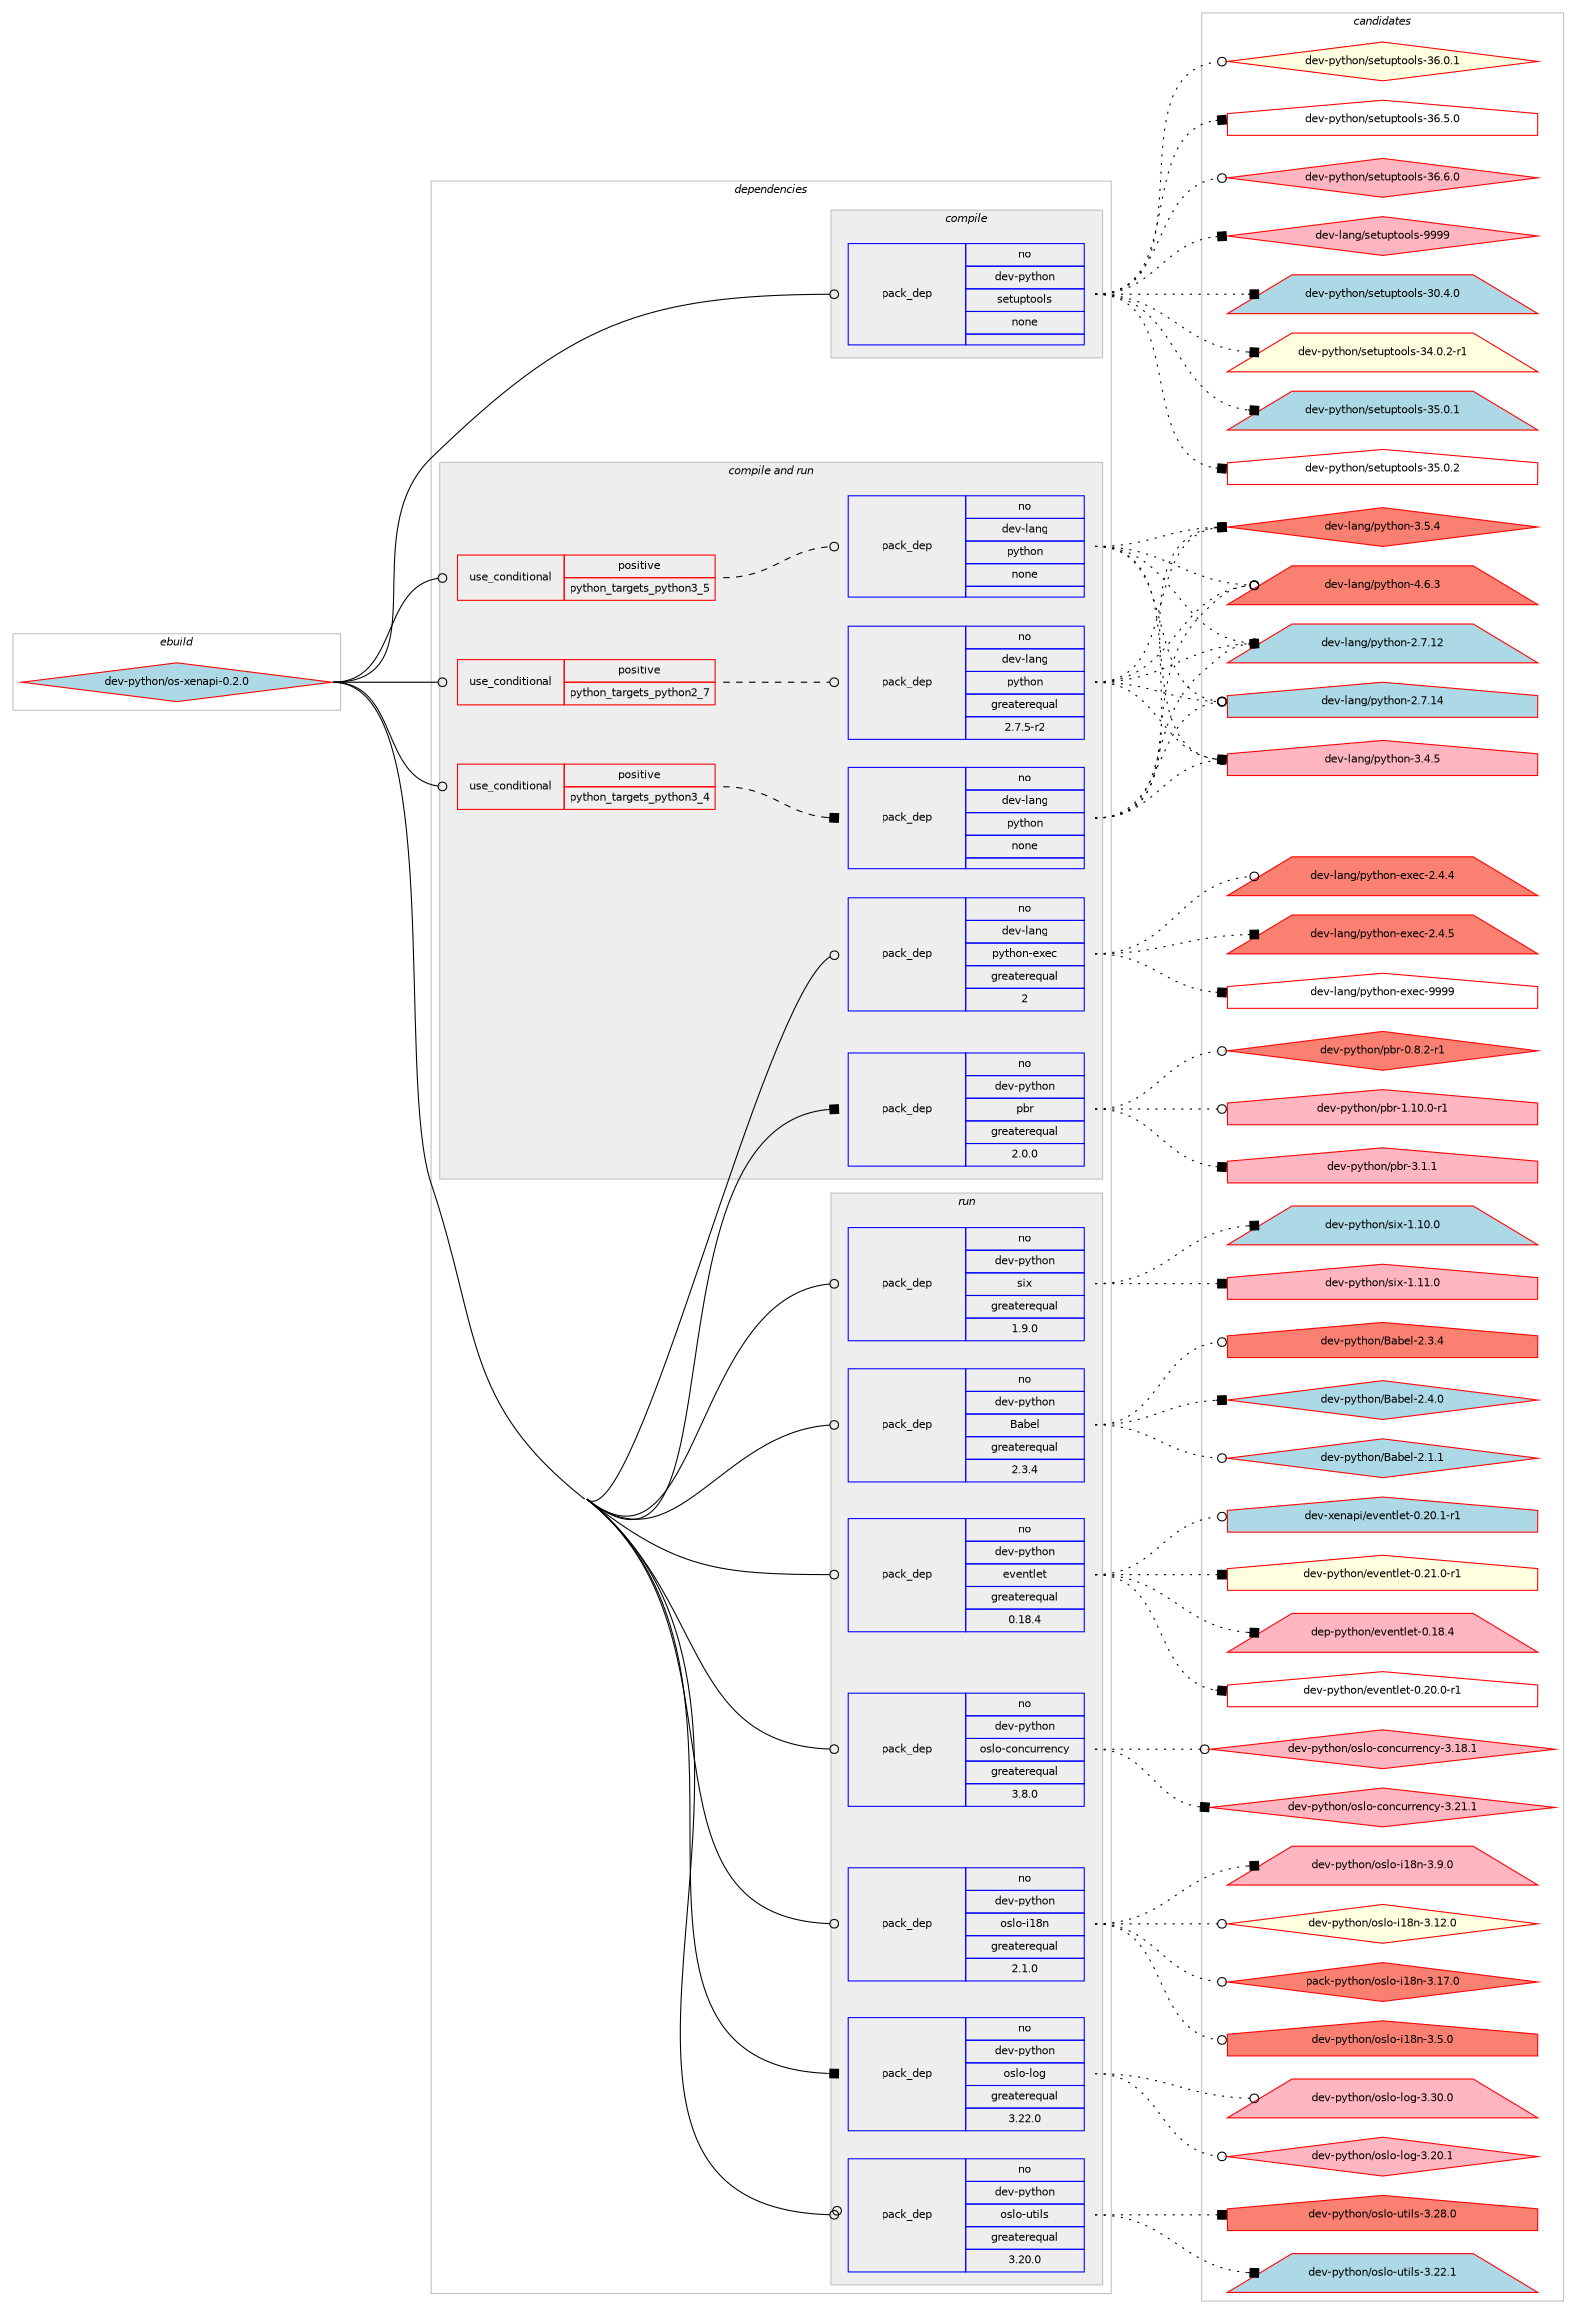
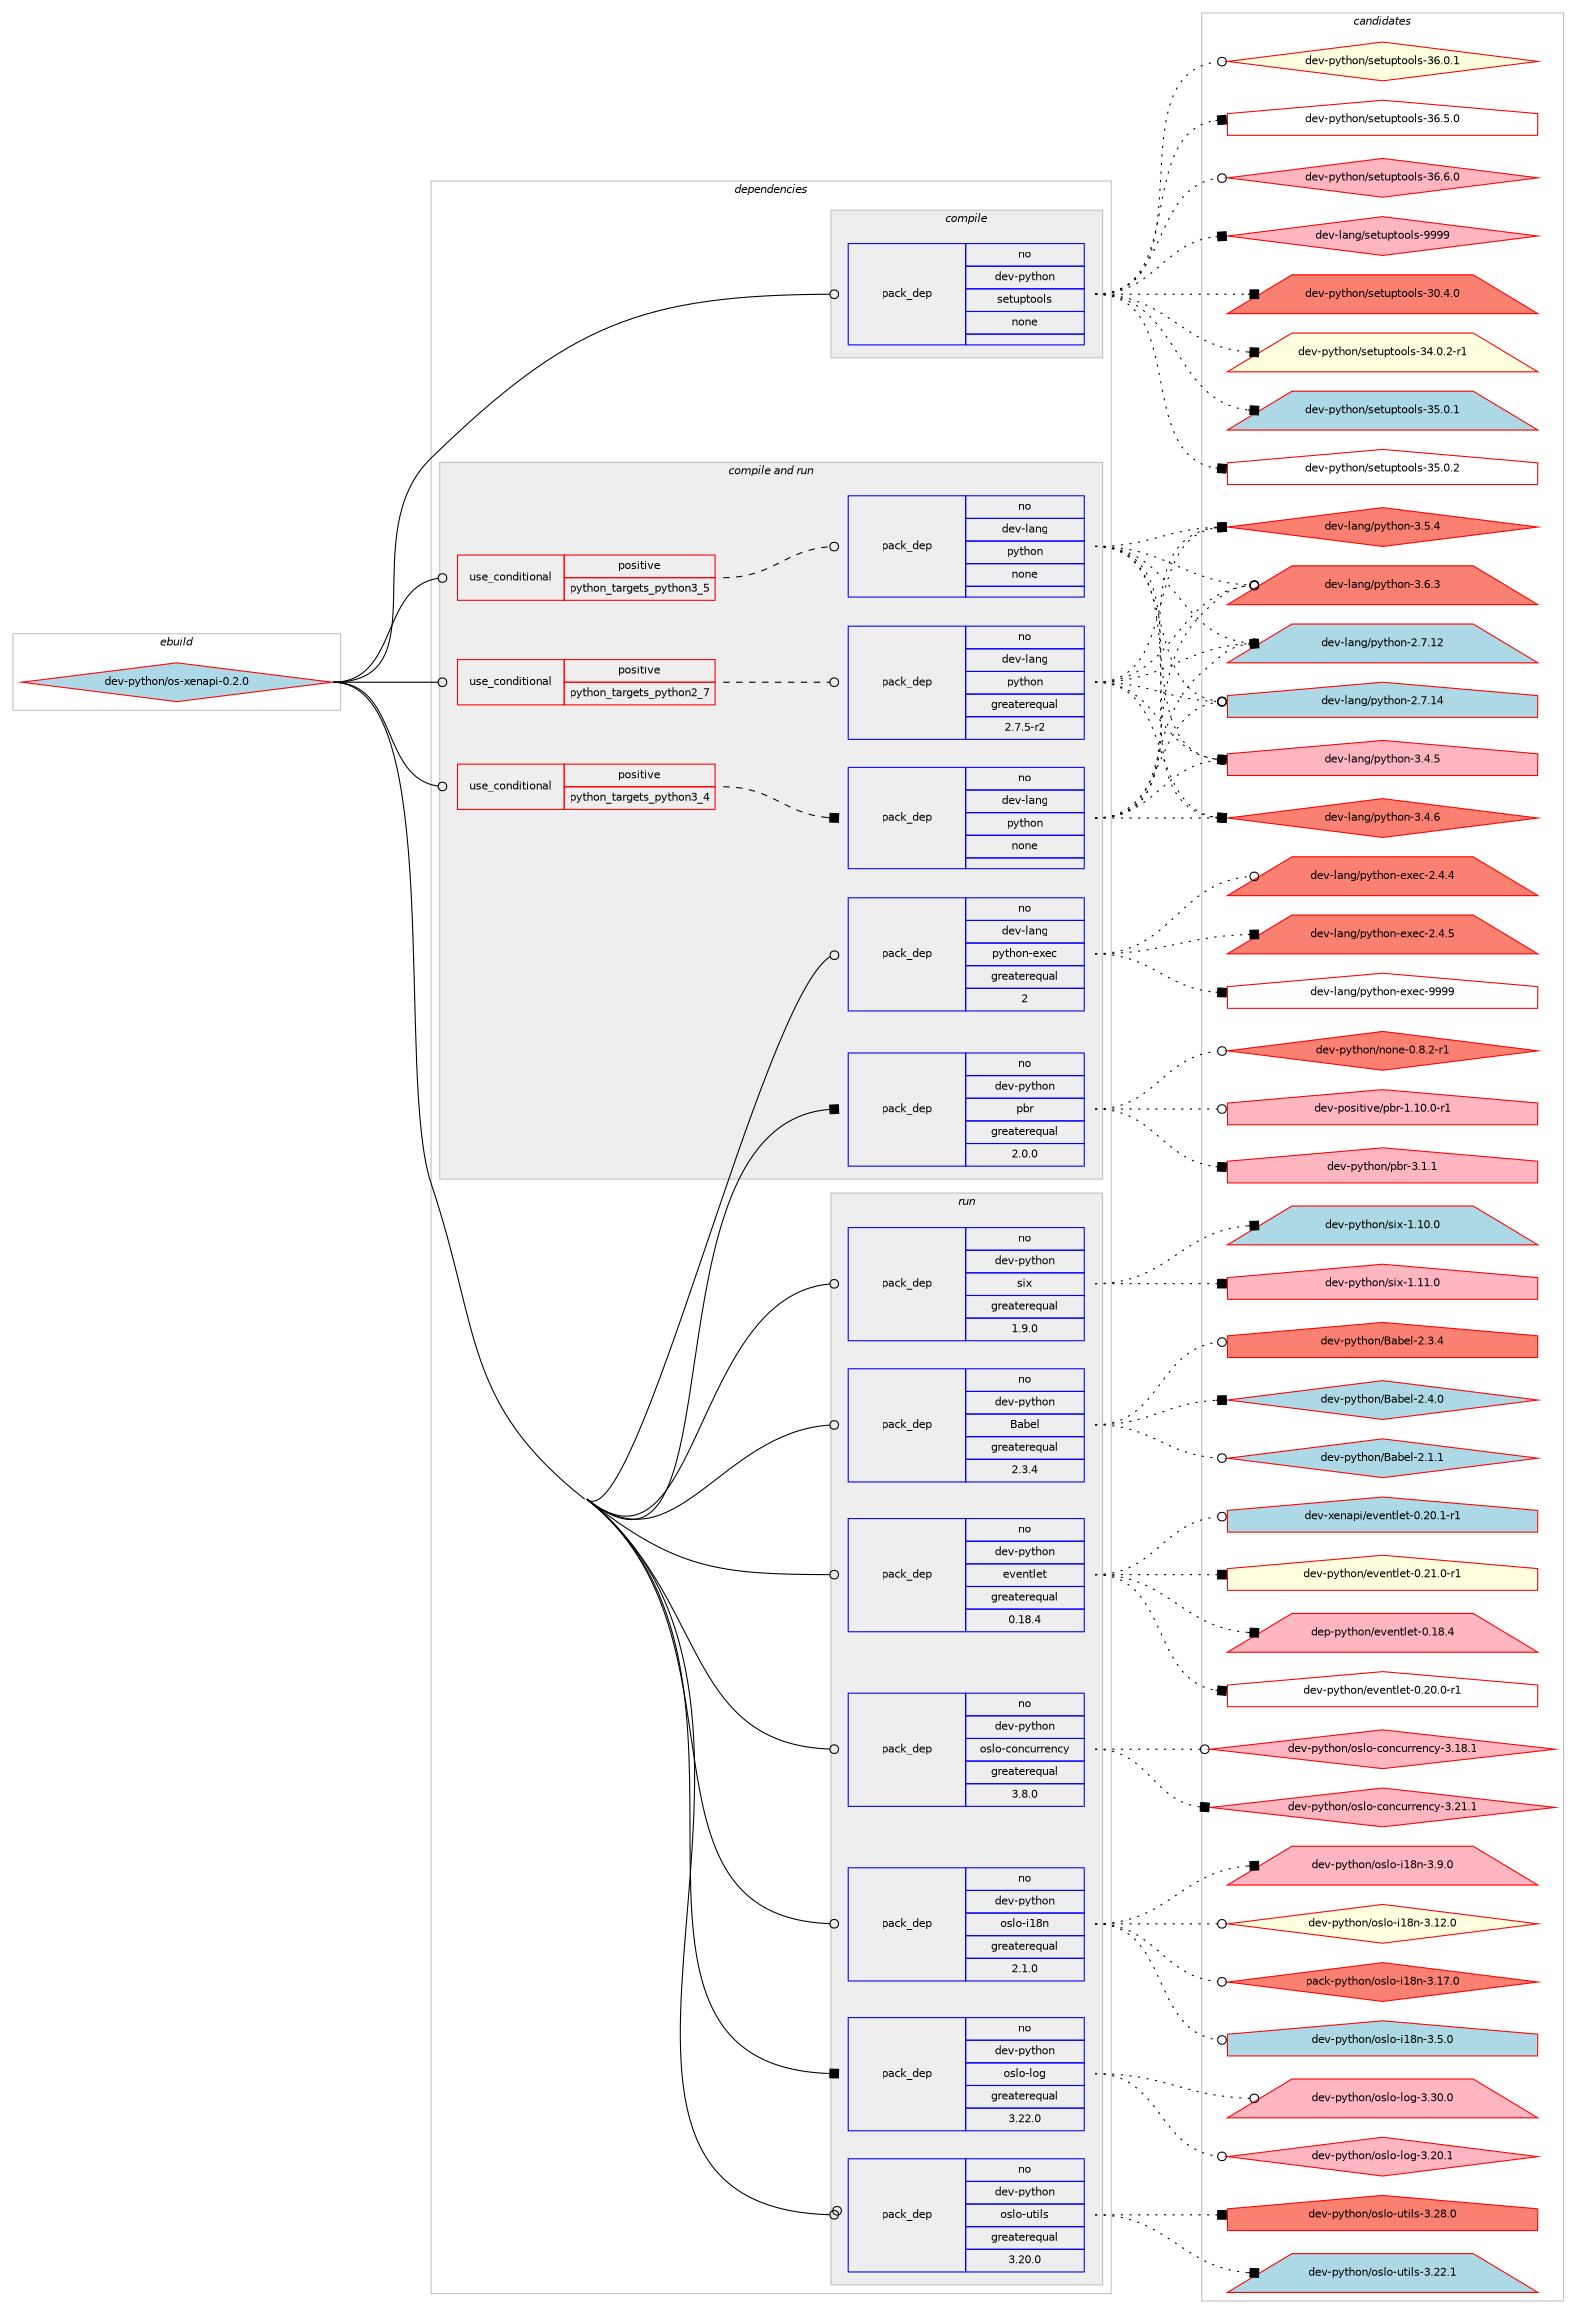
node "dev-python/setuptools-30.4.0": fillcolor lightblue -> salmon
node "dev-lang/python-4.6.3": label "dev-lang/python-4.6.3" -> "dev-lang/python-3.6.3"
node "dev-lang/python-3.4.6": added
node "dev-python/pbr-0.8.2-r1": label "dev-python/pbr-0.8.2-r1" -> "dev-python/none-0.8.2-r1"
node "dev-python/pbr-1.10.0-r1": label "dev-python/pbr-1.10.0-r1" -> "dev-positive/pbr-1.10.0-r1"
node "dev-python/oslo-i18n-3.5.0": fillcolor salmon -> lightblue
